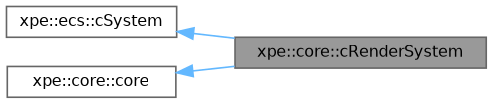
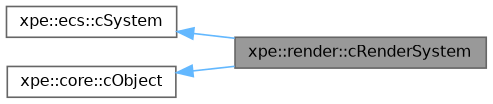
node "xpe::core::cRenderSystem": label "xpe::core::cRenderSystem" -> "xpe::render::cRenderSystem"
node "xpe::core::core": label "xpe::core::core" -> "xpe::core::cObject"
